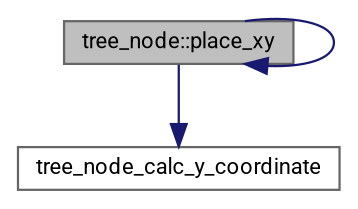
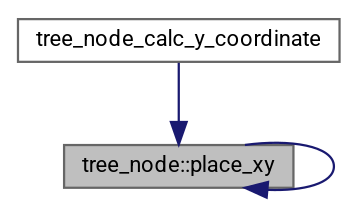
edge "tree_node::place_xy" -> "tree_node_calc_y_coordinate": reversed
